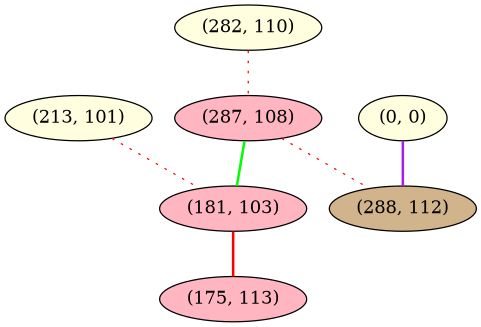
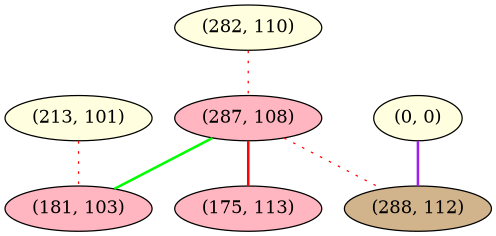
edge "(181, 103)" -- "(175, 113)": now "(287, 108)" -- "(175, 113)"
